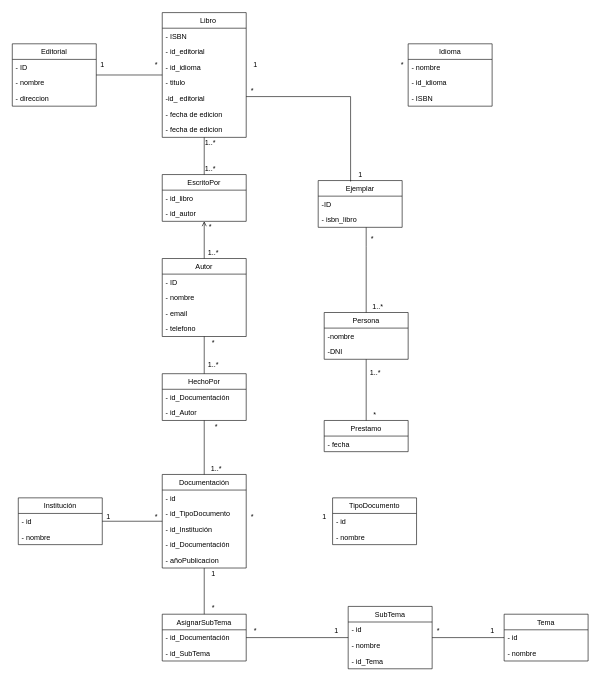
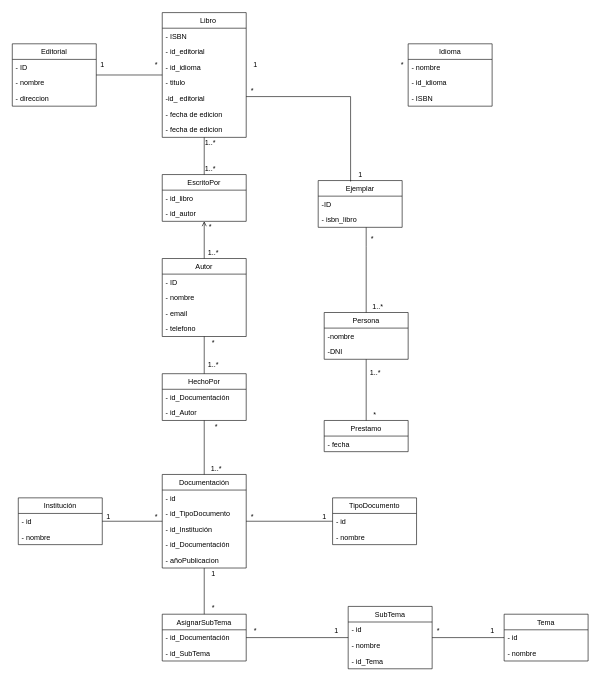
edge "Documentación" -- "TipoDocumento": added
